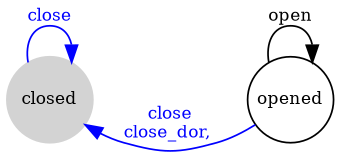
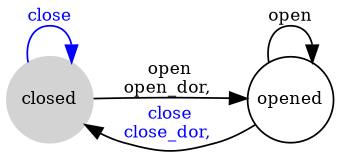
edge "closed" -> "opened": added, label "open open_dor,"
edge "opened" -> "closed": color blue -> black
